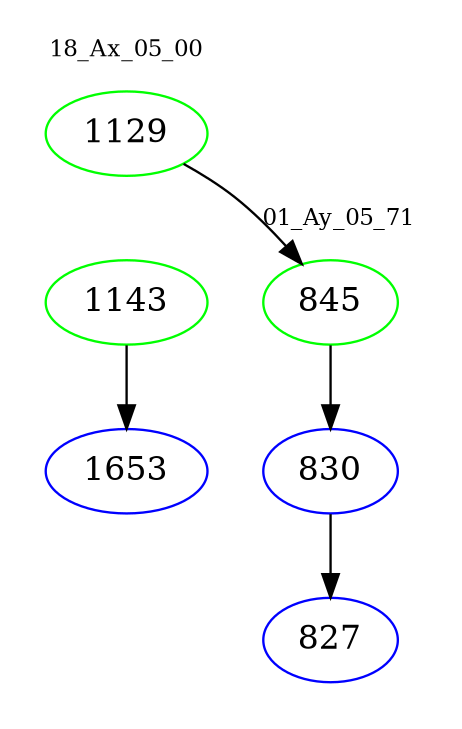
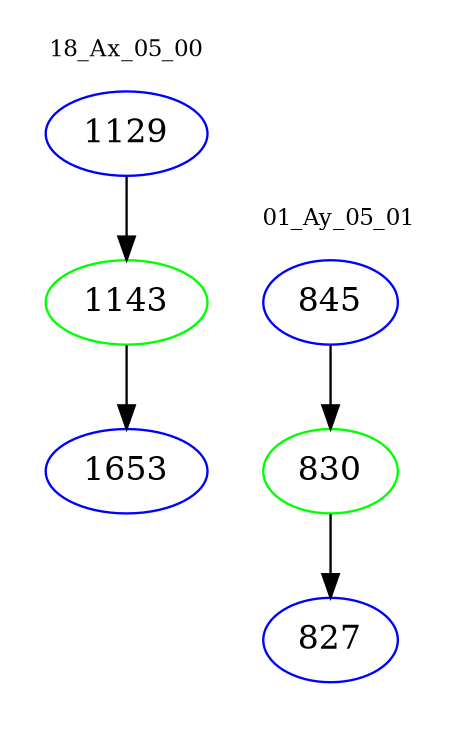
node "1129": color green -> blue
edge "1129" -> "845": now "1129" -> "1143"
cluster "01_Ay_05_71": label "01_Ay_05_71" -> "01_Ay_05_01"
node "845": color green -> blue
node "830": color blue -> green
